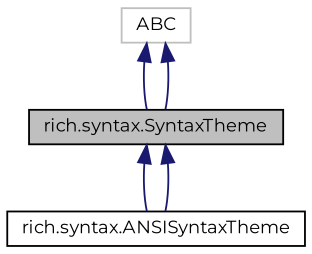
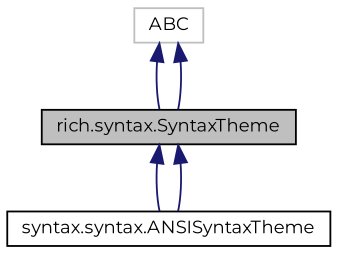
node "rich.syntax.ANSISyntaxTheme": label "rich.syntax.ANSISyntaxTheme" -> "syntax.syntax.ANSISyntaxTheme"
